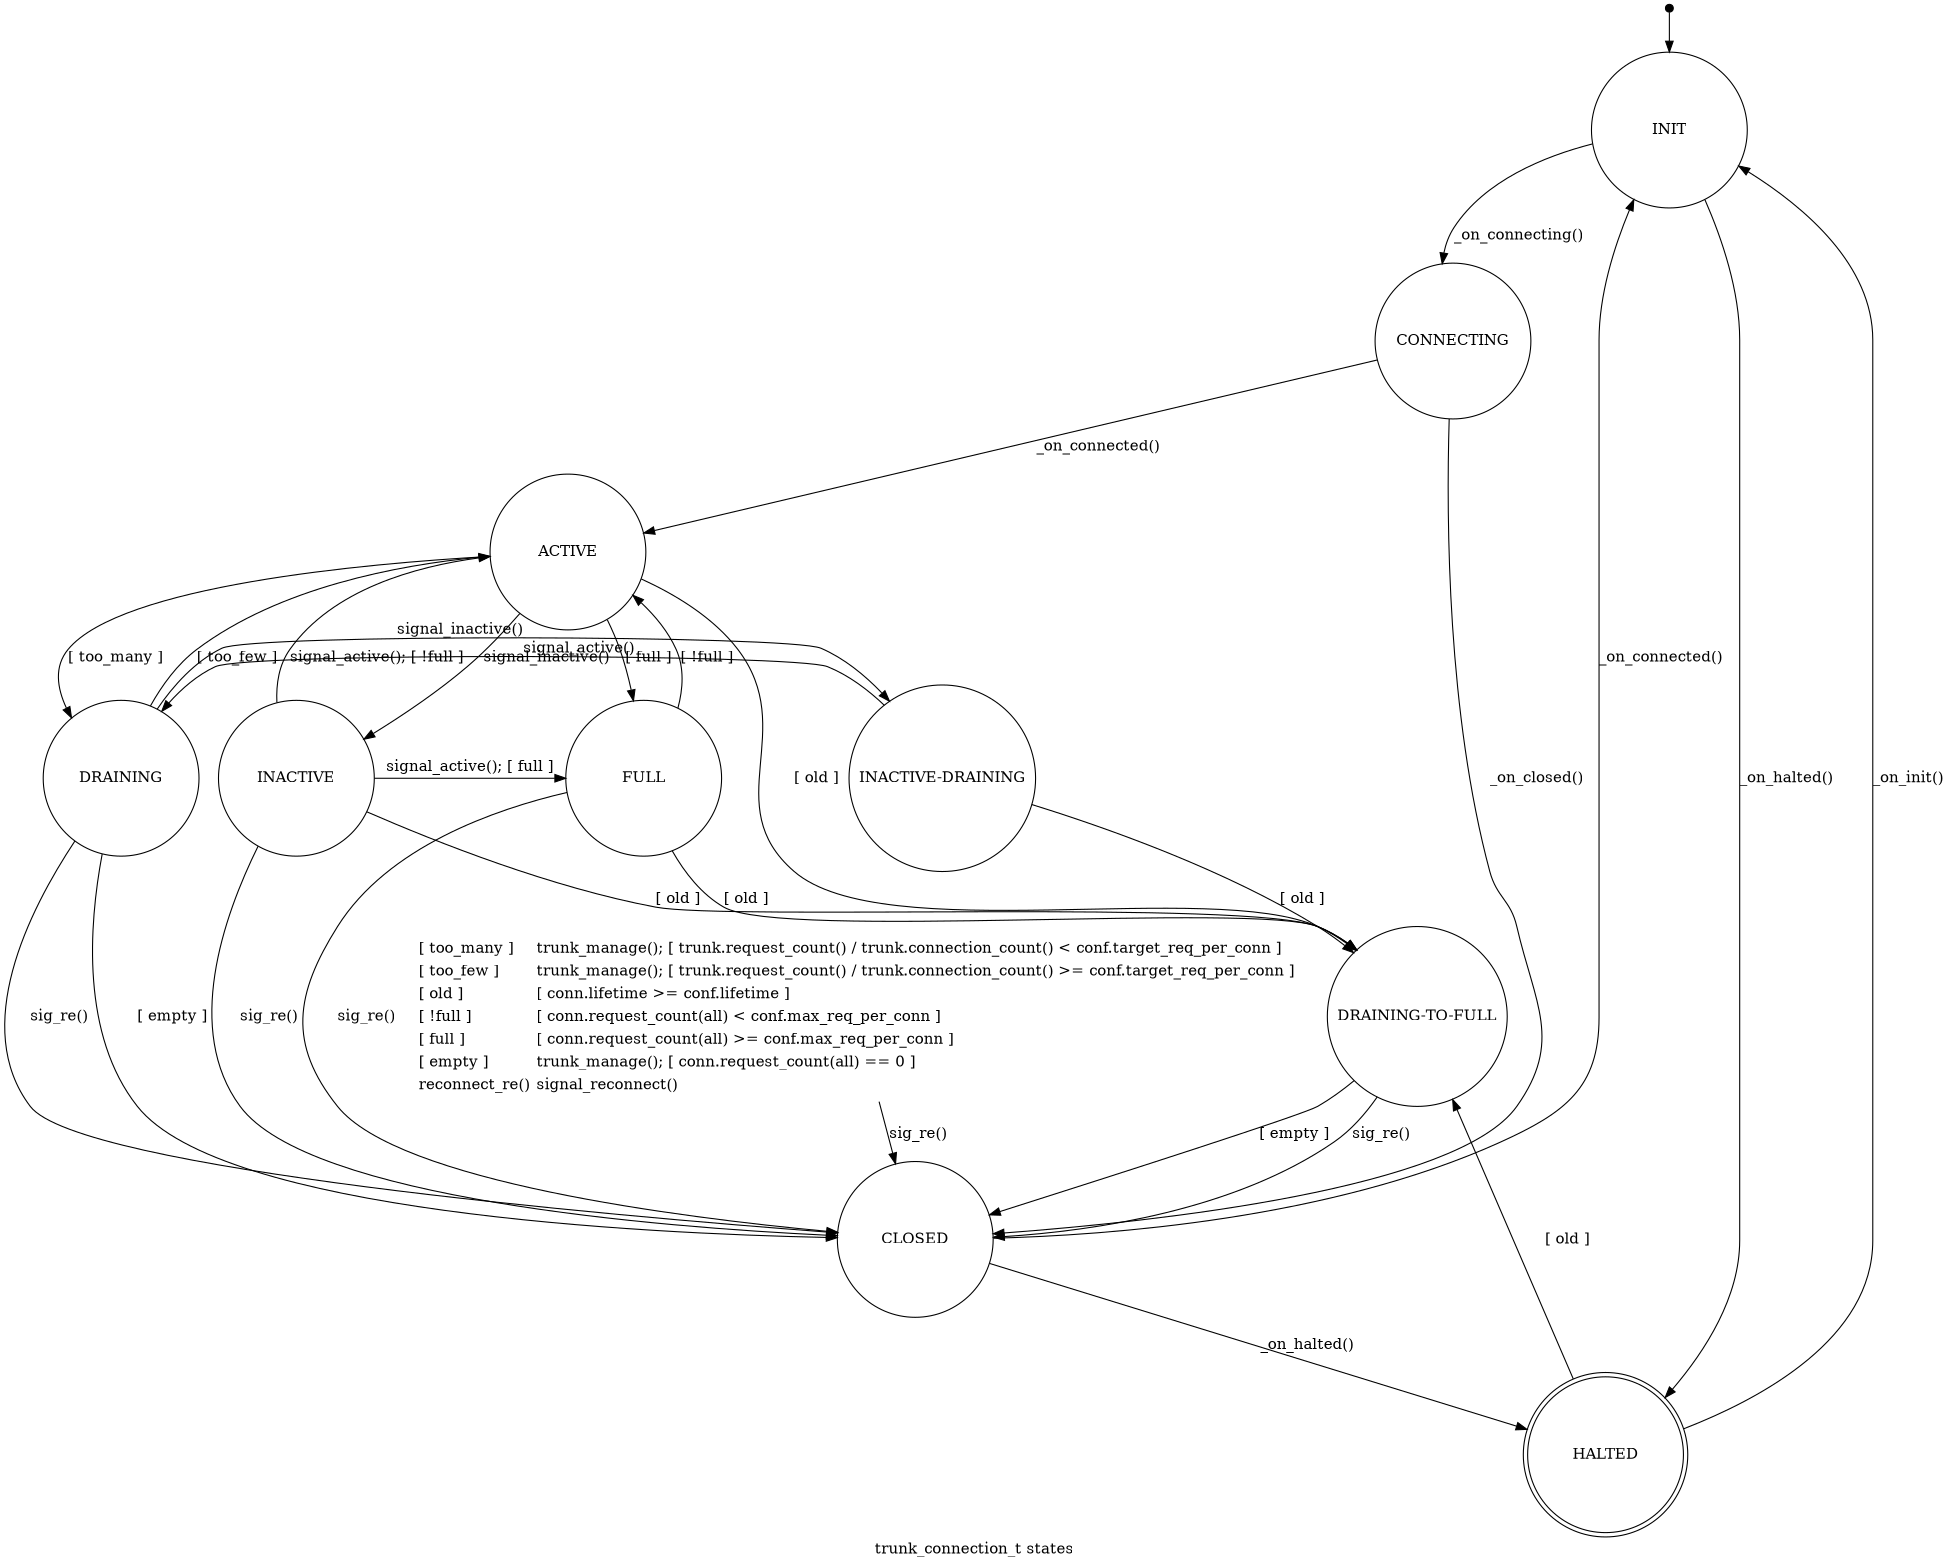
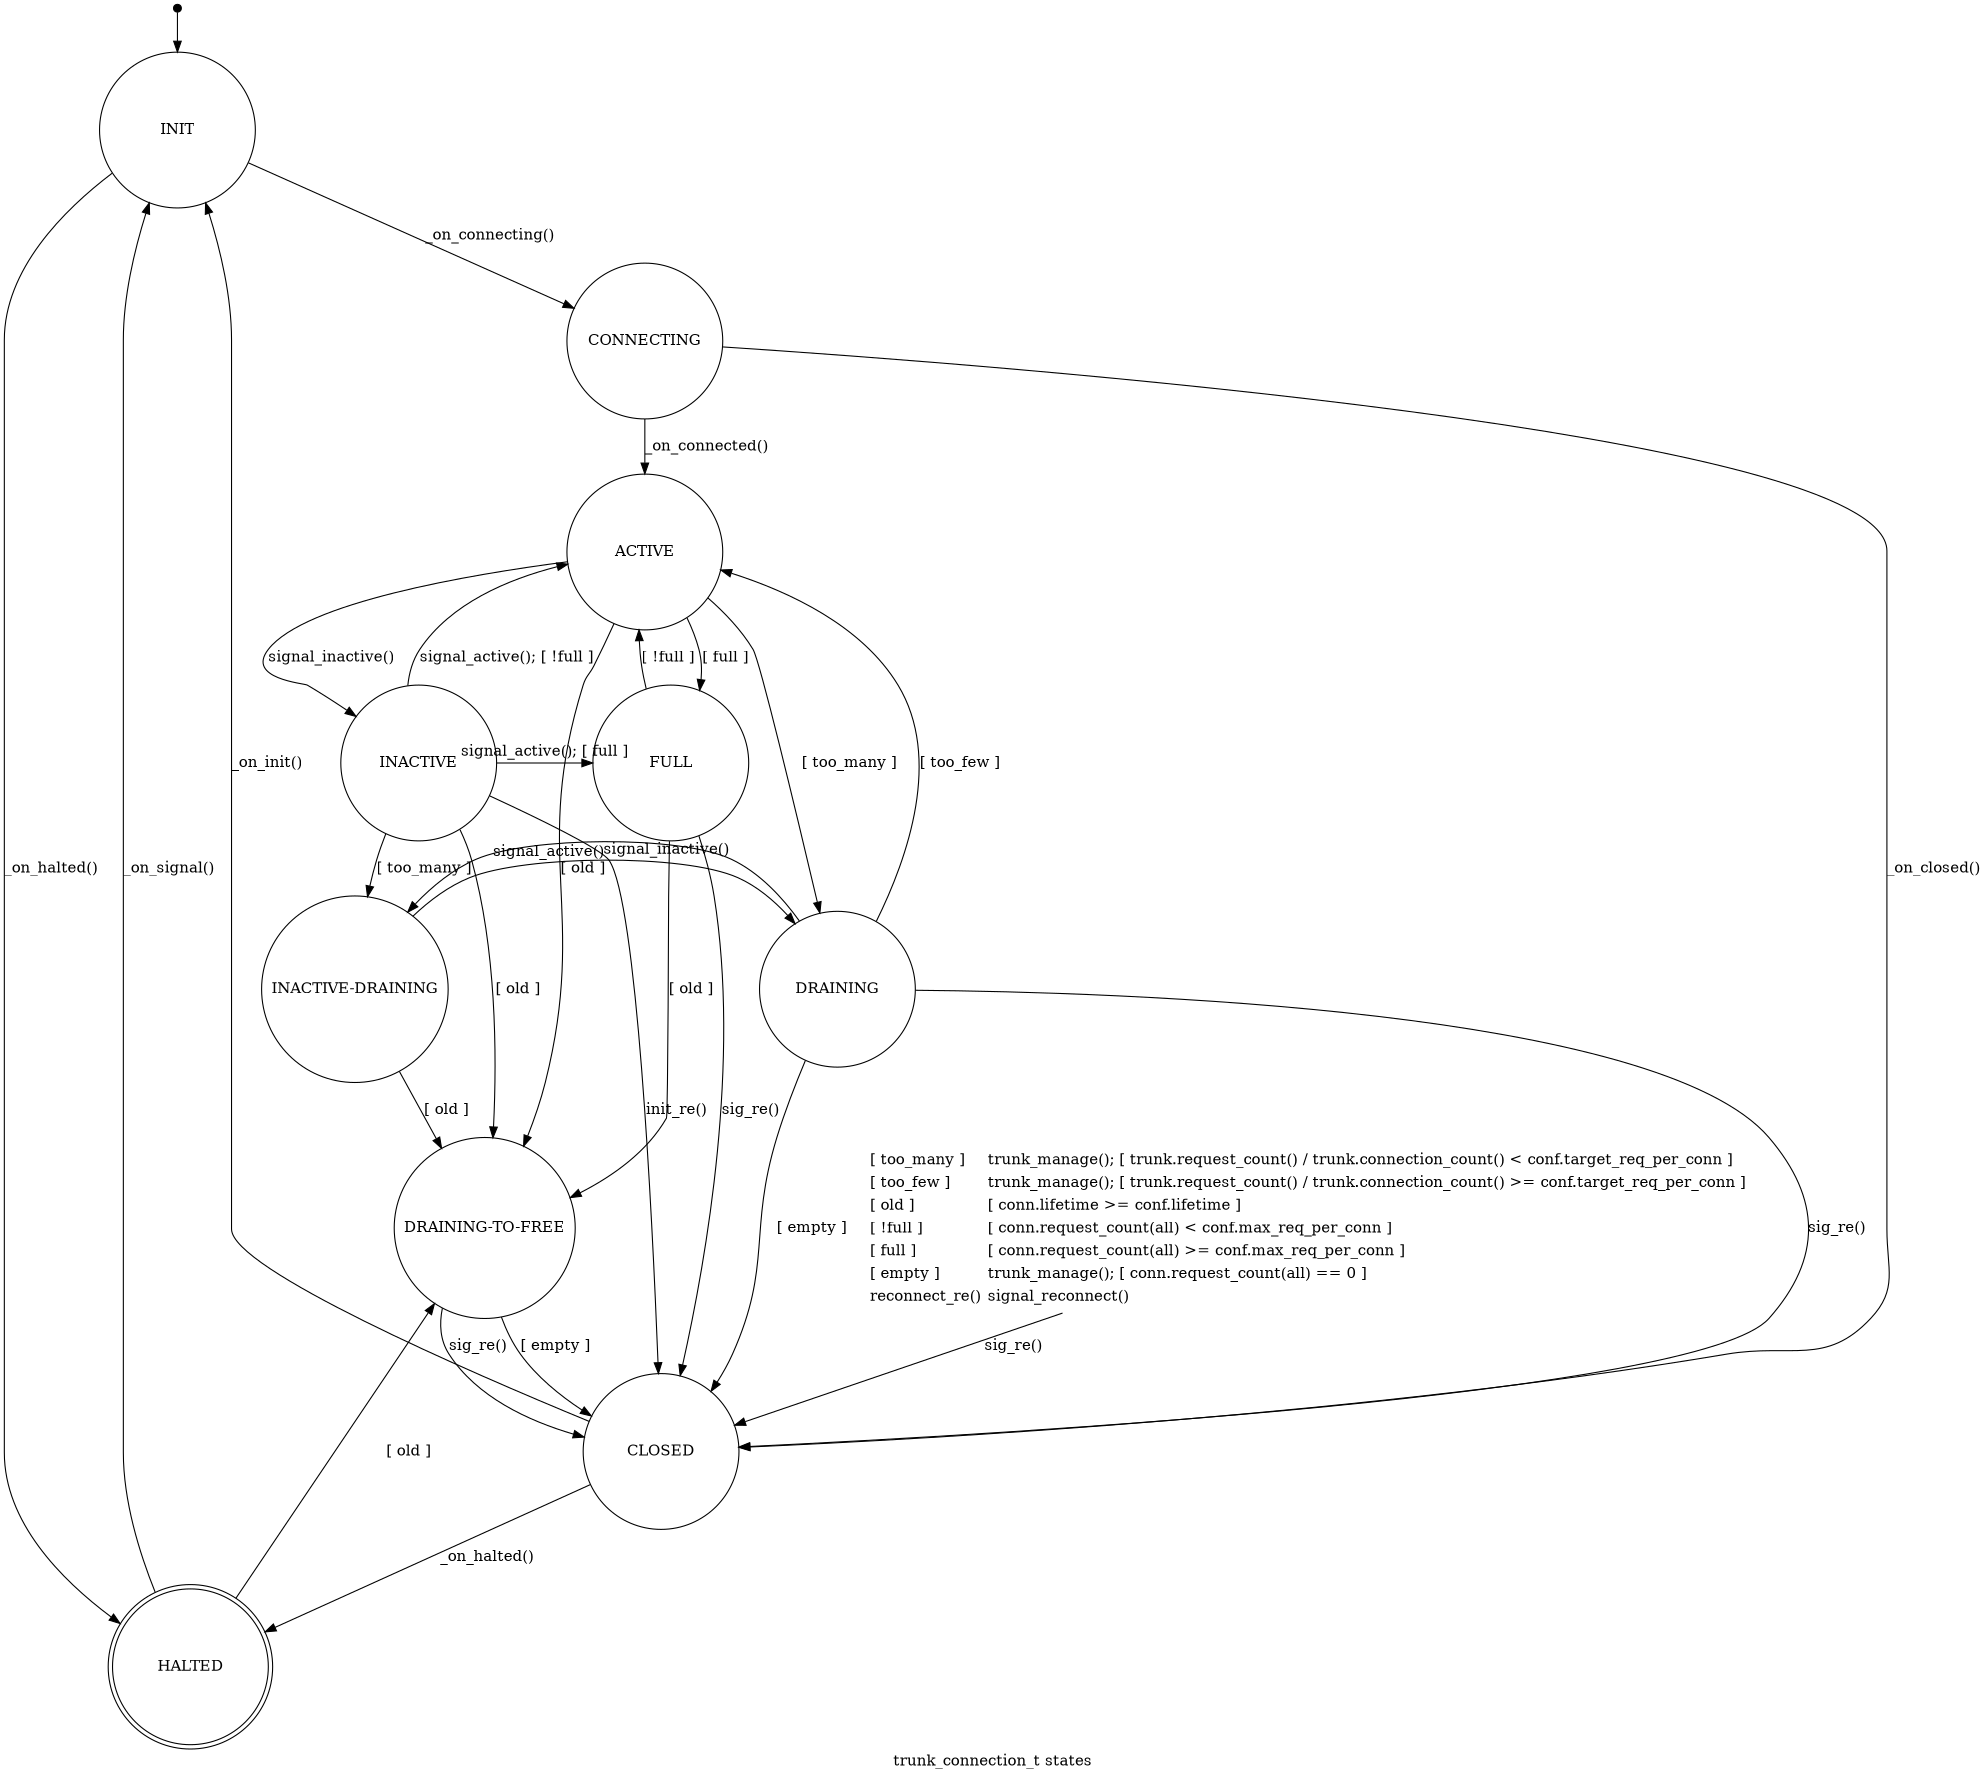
edge "CLOSED" -> "INIT": label "_on_connected()" -> "_on_init()"
edge "HALTED" -> "INIT": label "_on_init()" -> "_on_signal()"
edge "INACTIVE" -> "INACTIVE-DRAINING": added, label "[ too_many ]"
edge "INACTIVE" -> "CLOSED": label "sig_re()" -> "init_re()"
node "DRAINING-TO-FULL": label "DRAINING-TO-FULL" -> "DRAINING-TO-FREE"
